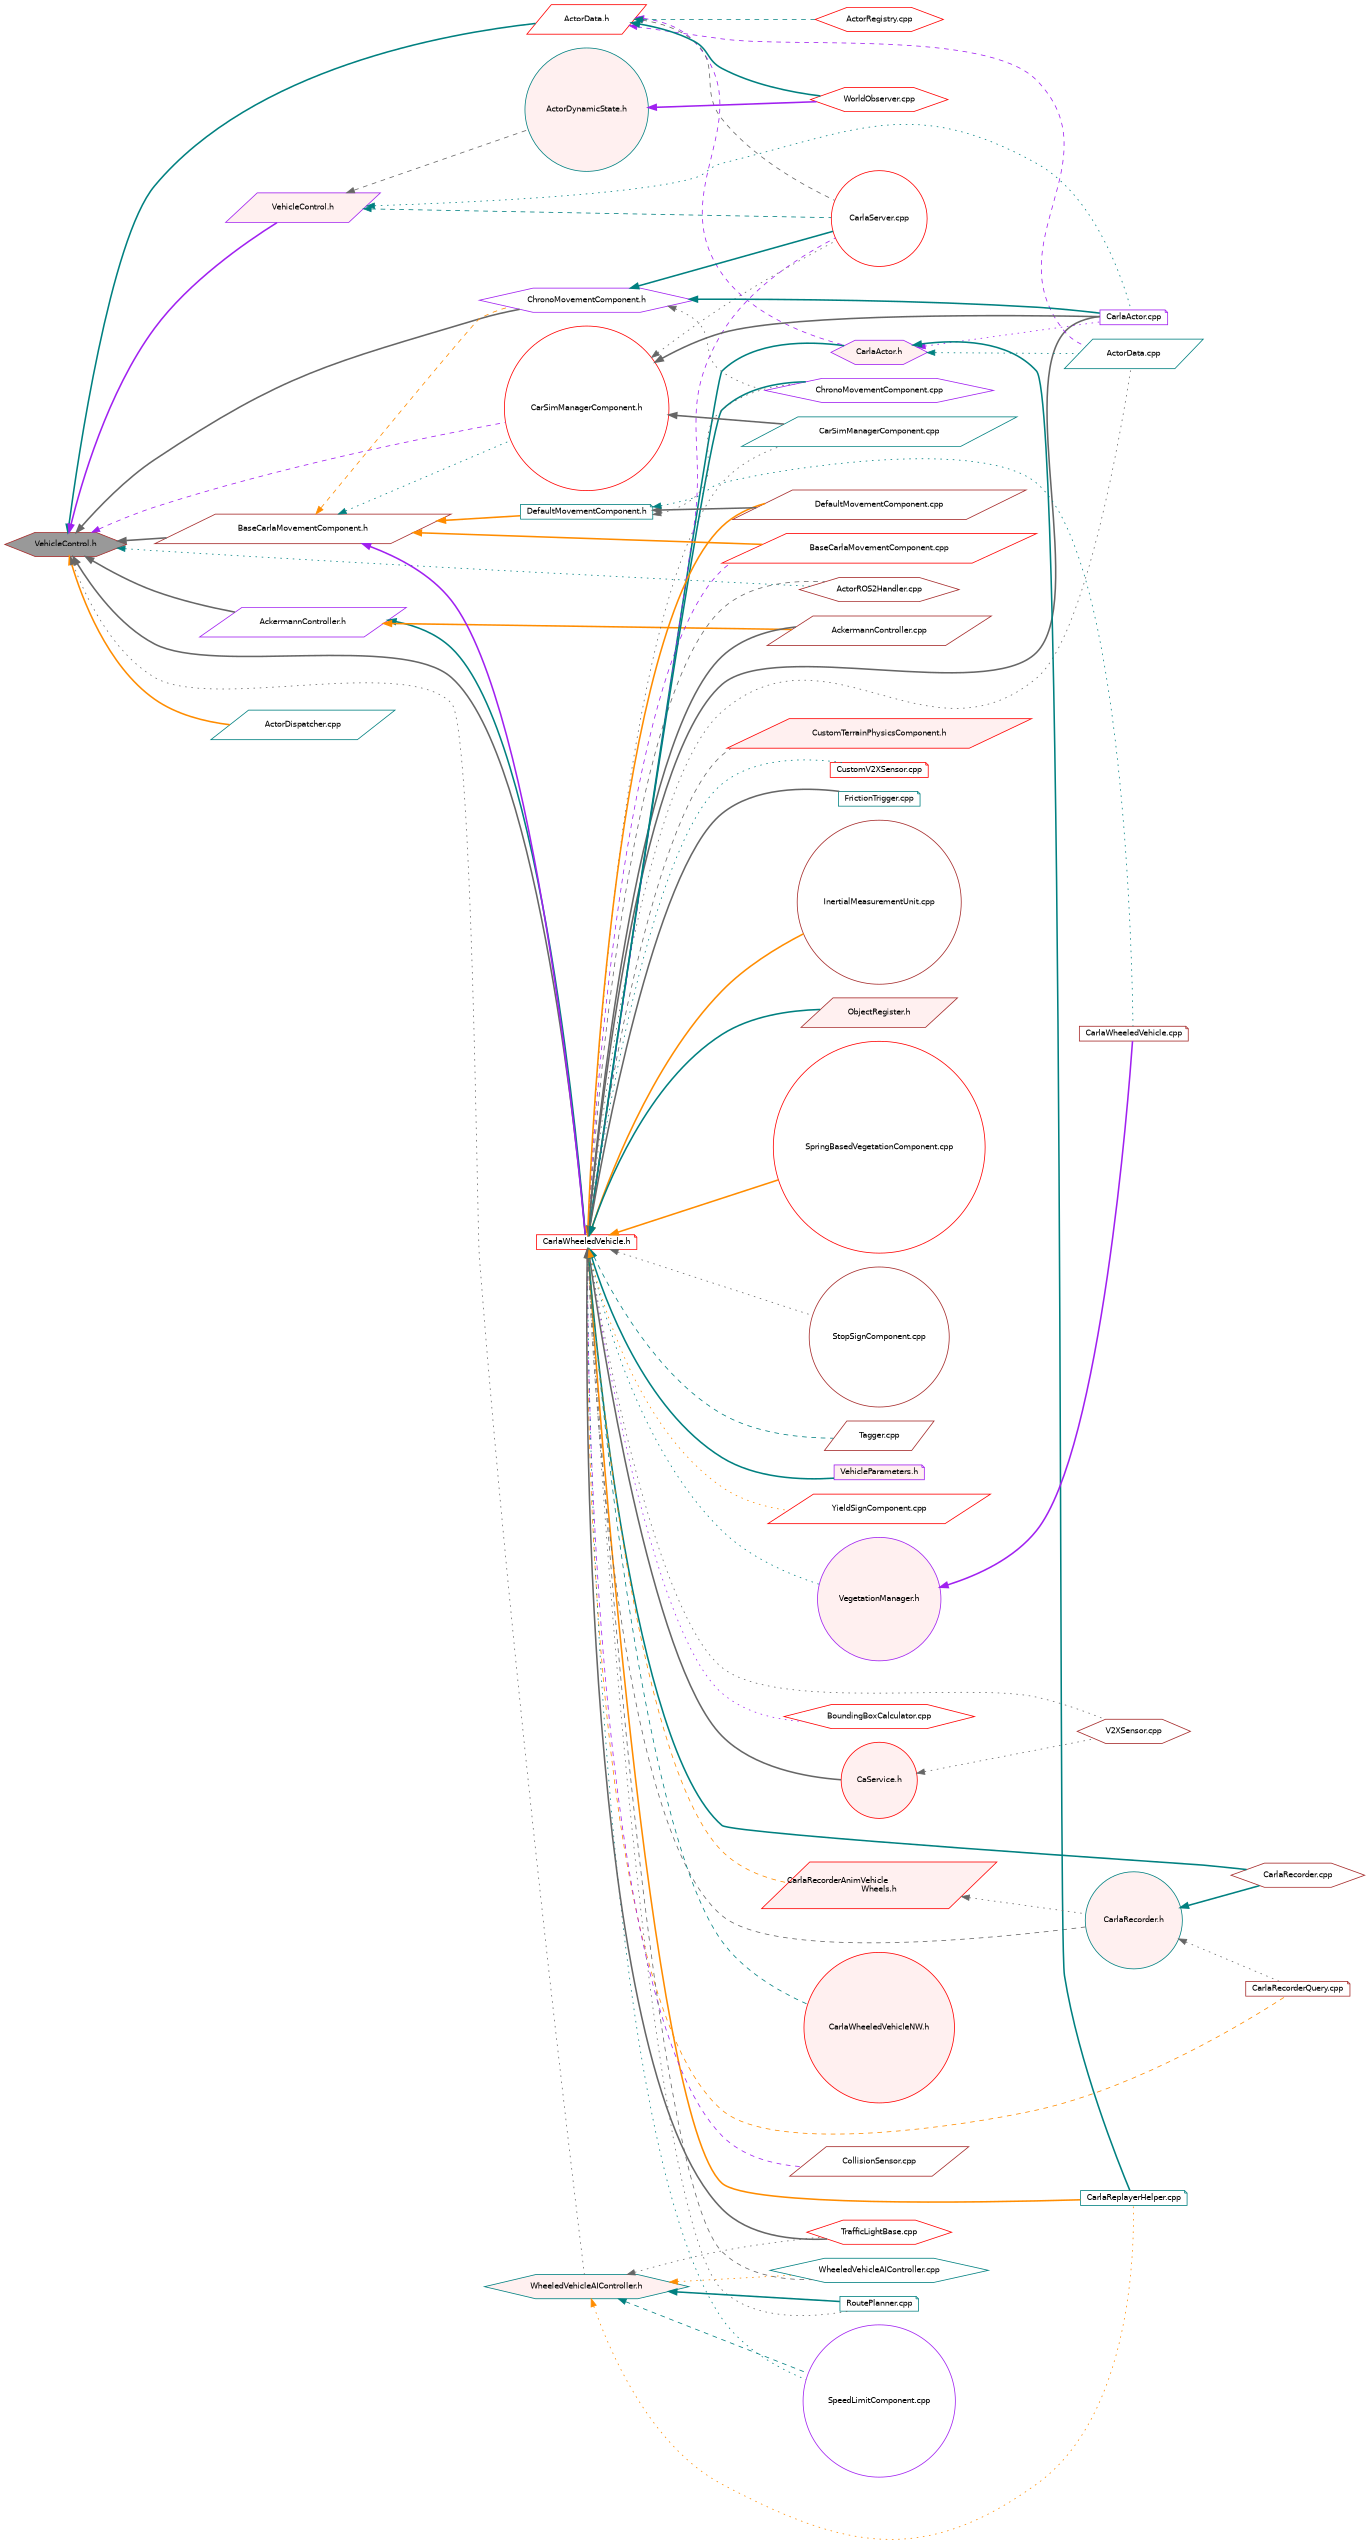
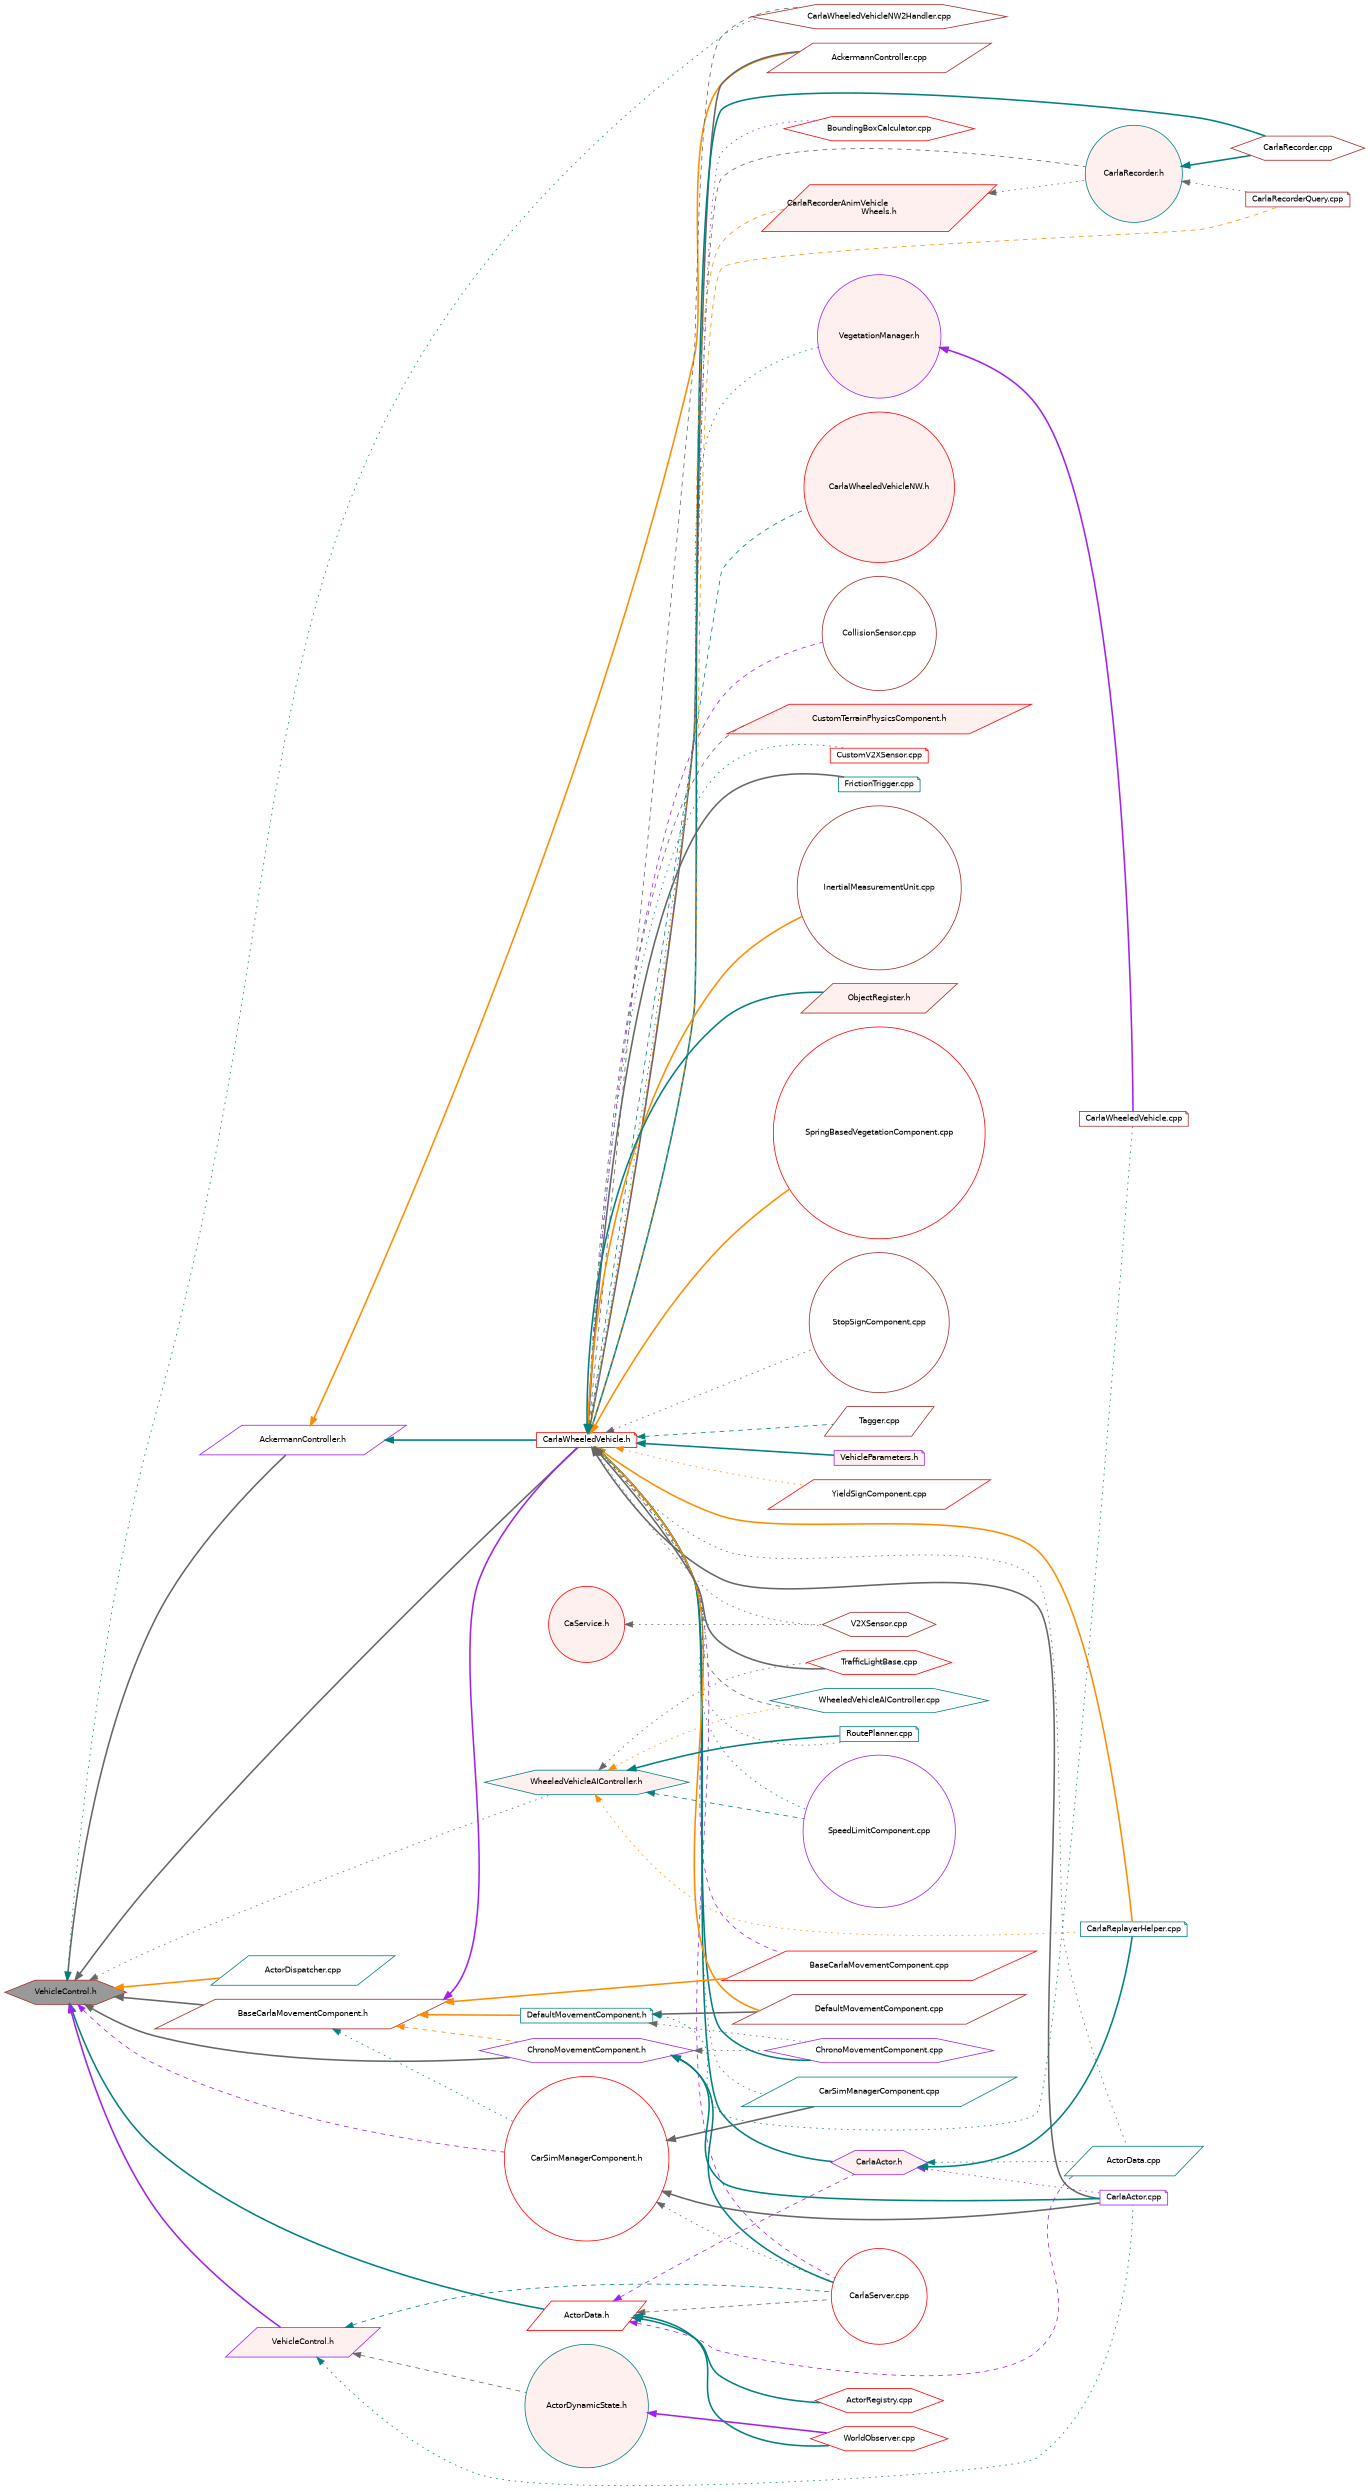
edge "ActorRegistry.cpp" -> "ActorData.h": style dashed -> bold
node "ActorROS2Handler.cpp": label "ActorROS2Handler.cpp" -> "CarlaWheeledVehicleNW2Handler.cpp"
edge "CaService.h" -> "CarlaWheeledVehicle.h": removed
node "CollisionSensor.cpp": shape parallelogram -> circle
